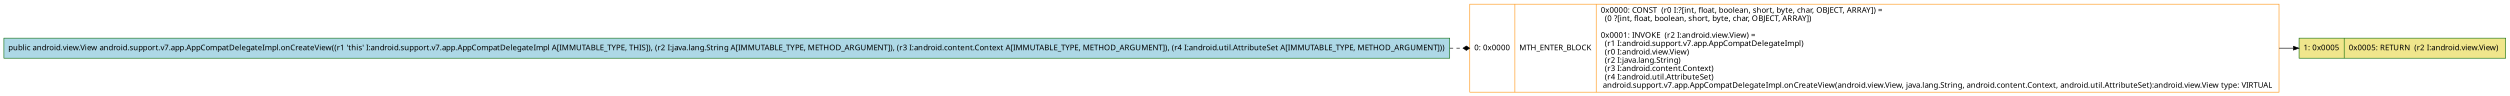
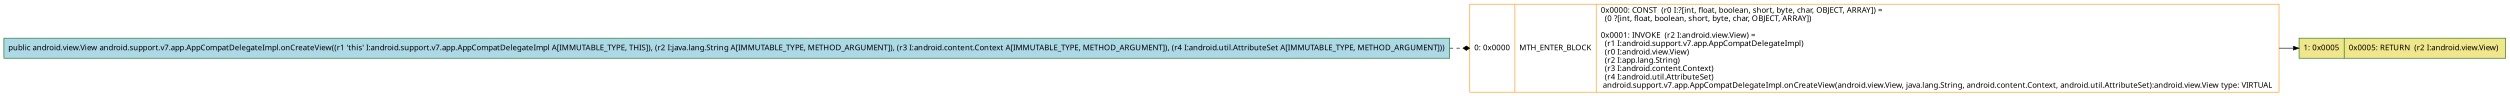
node "0: 0x0000": text "(r2 I:java.lang.String)" -> "(r2 I:app.lang.String)"
